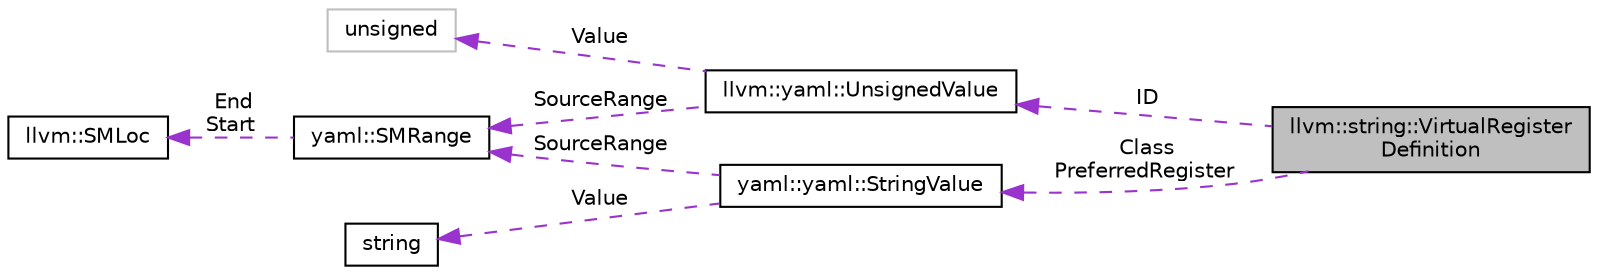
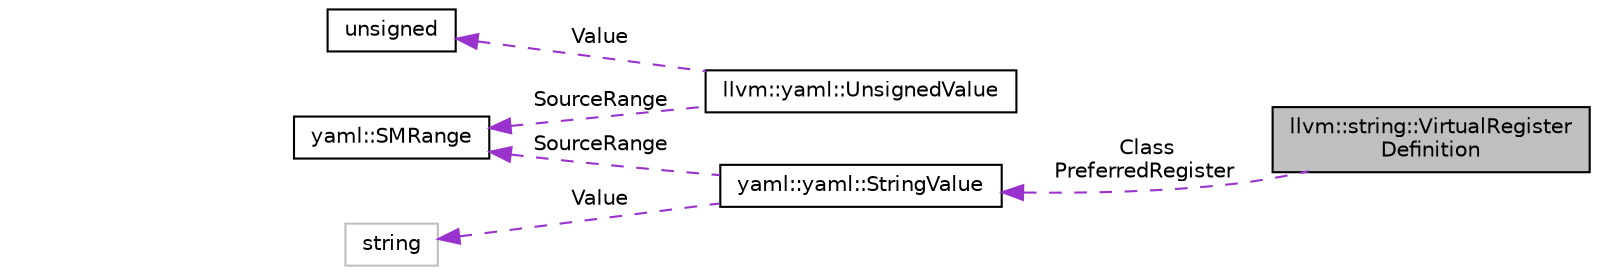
node "unsigned": color grey75 -> black
edge "llvm::string::VirtualRegister Definition" -> "llvm::yaml::UnsignedValue": removed, label "ID"
node "llvm::SMLoc": removed
node "string": color black -> grey75
